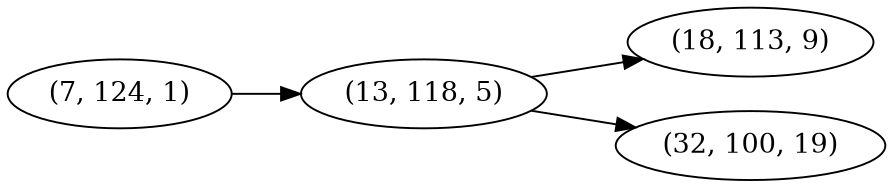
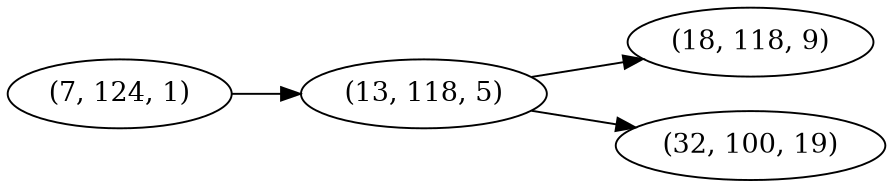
node "(18, 113, 9)": label "(18, 113, 9)" -> "(18, 118, 9)"
